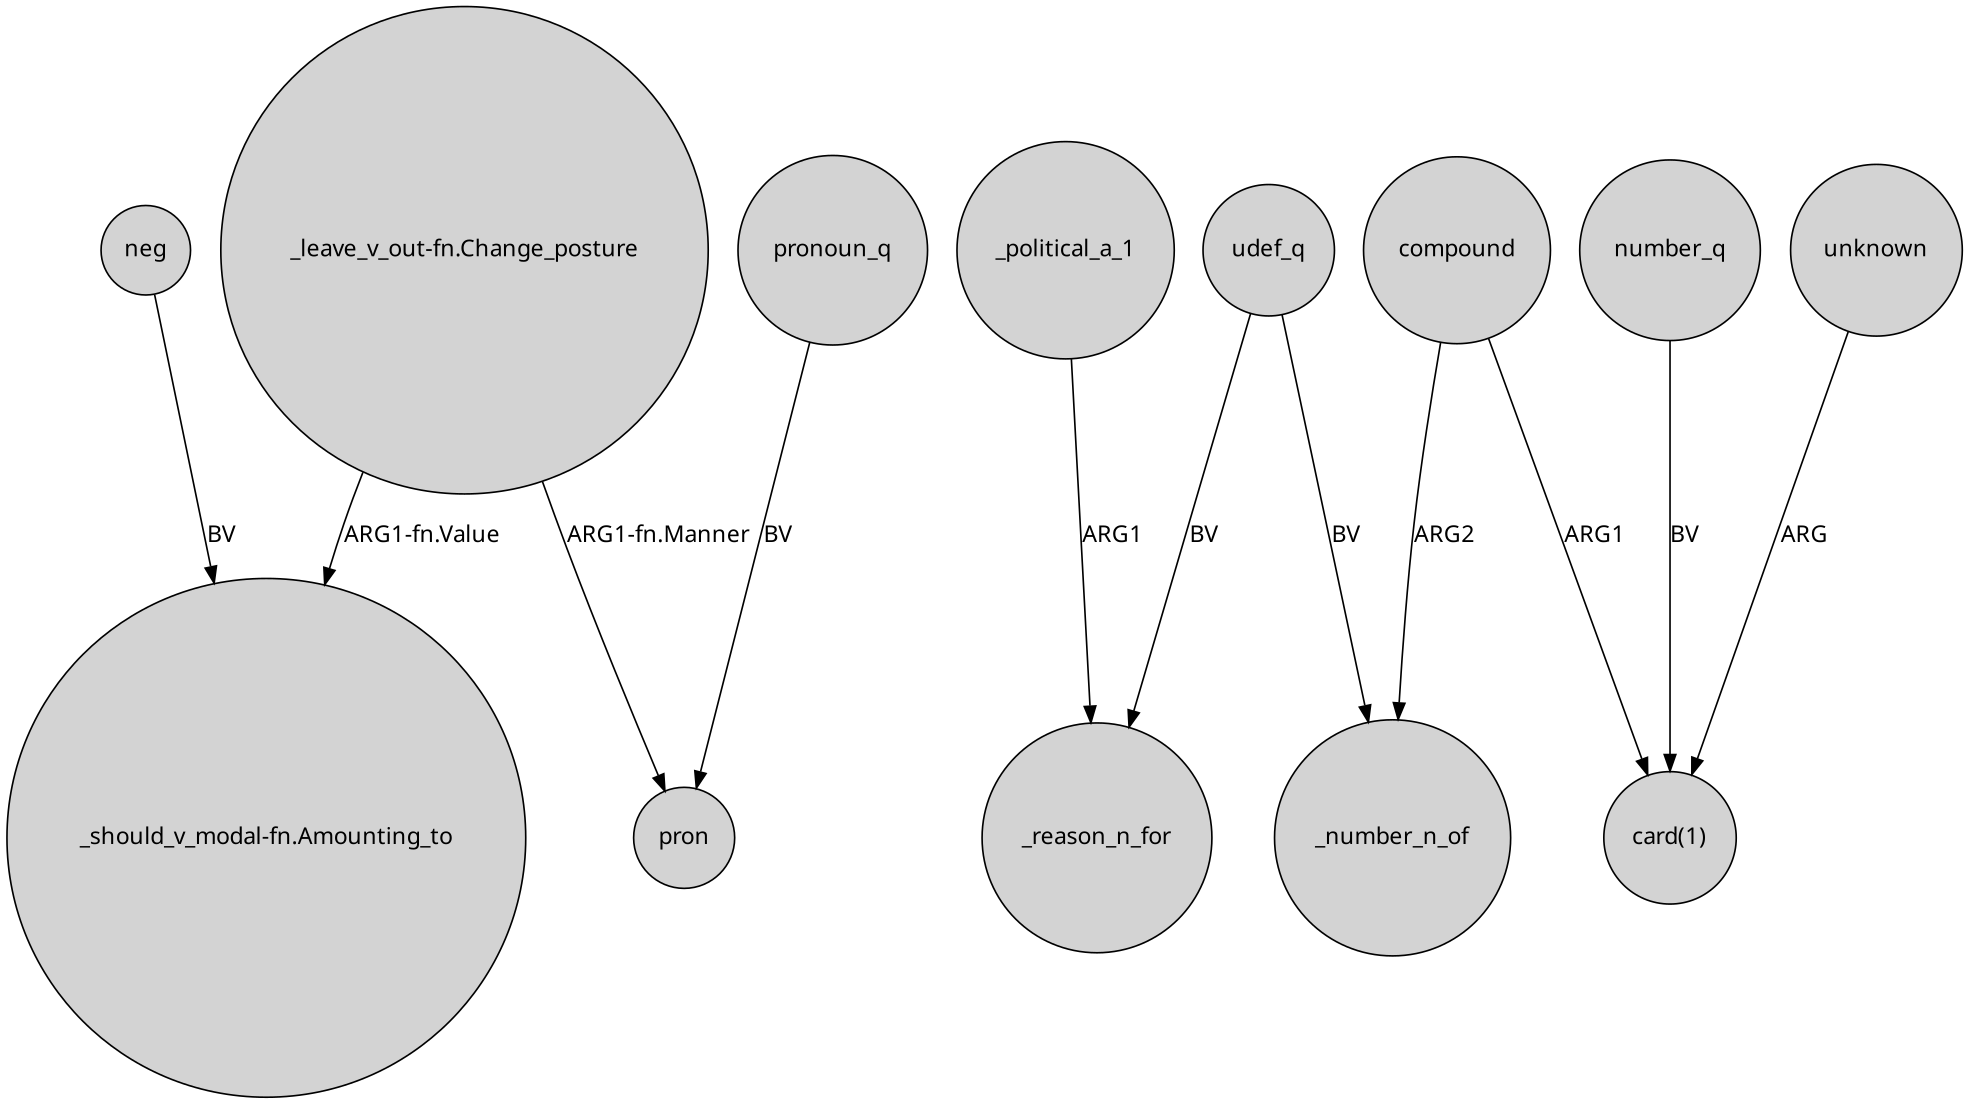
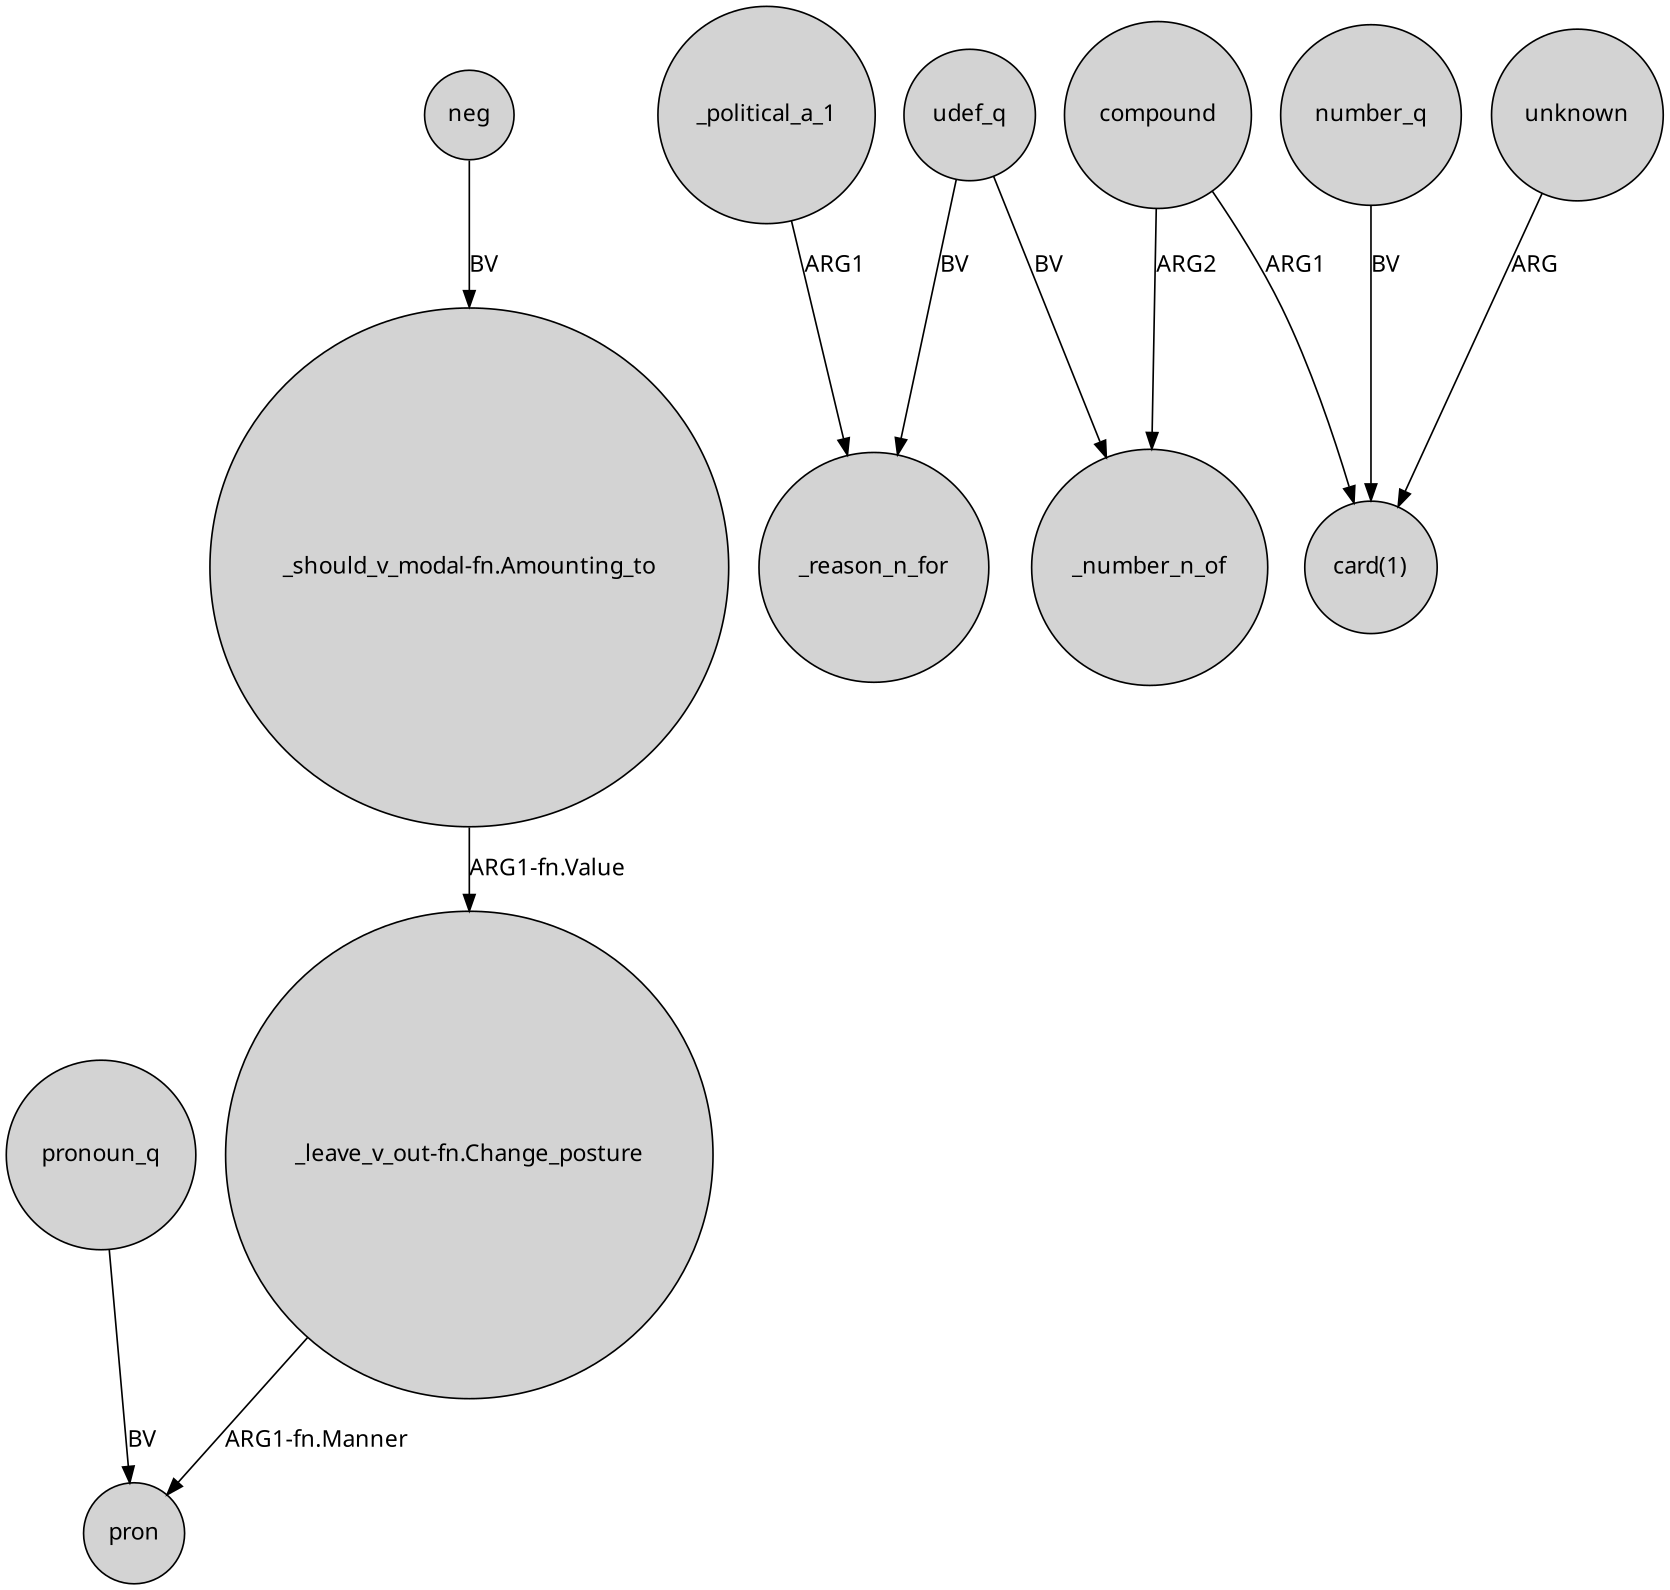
edge "_leave_v_out-fn.Change_posture" -> "_should_v_modal-fn.Amounting_to": reversed
